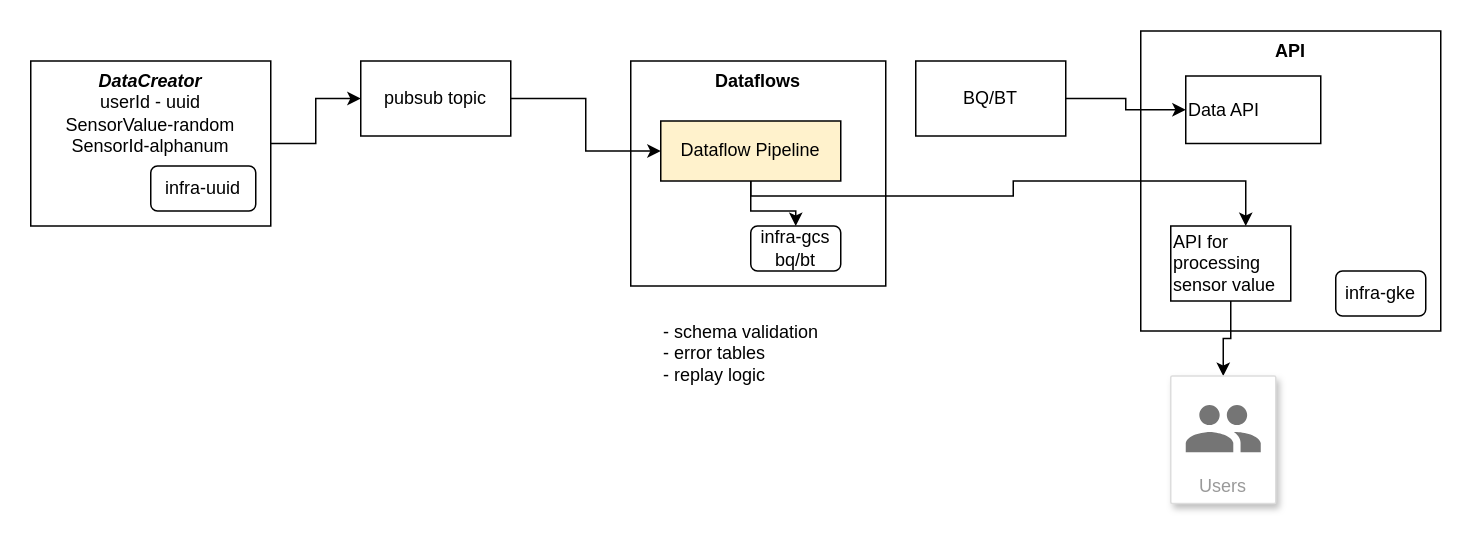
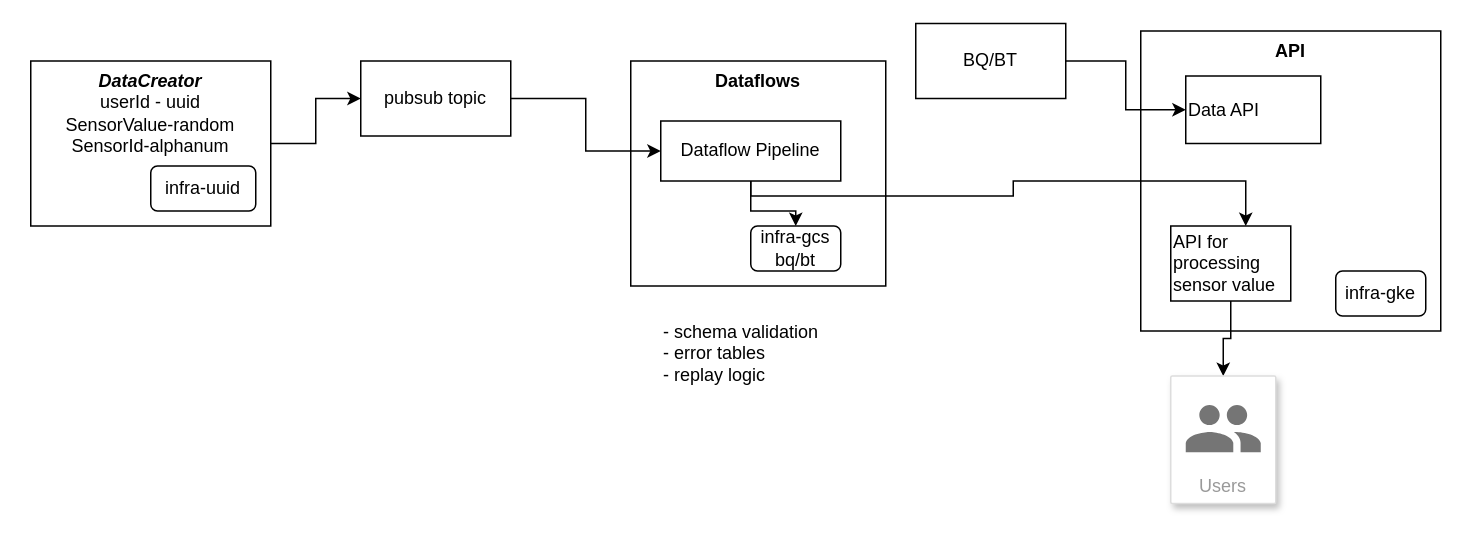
node "BQ/BT": moved (991, 98) -> (991, 61)
node "Dataflow Pipeline": fillcolor #fff2cc -> #ffffff
